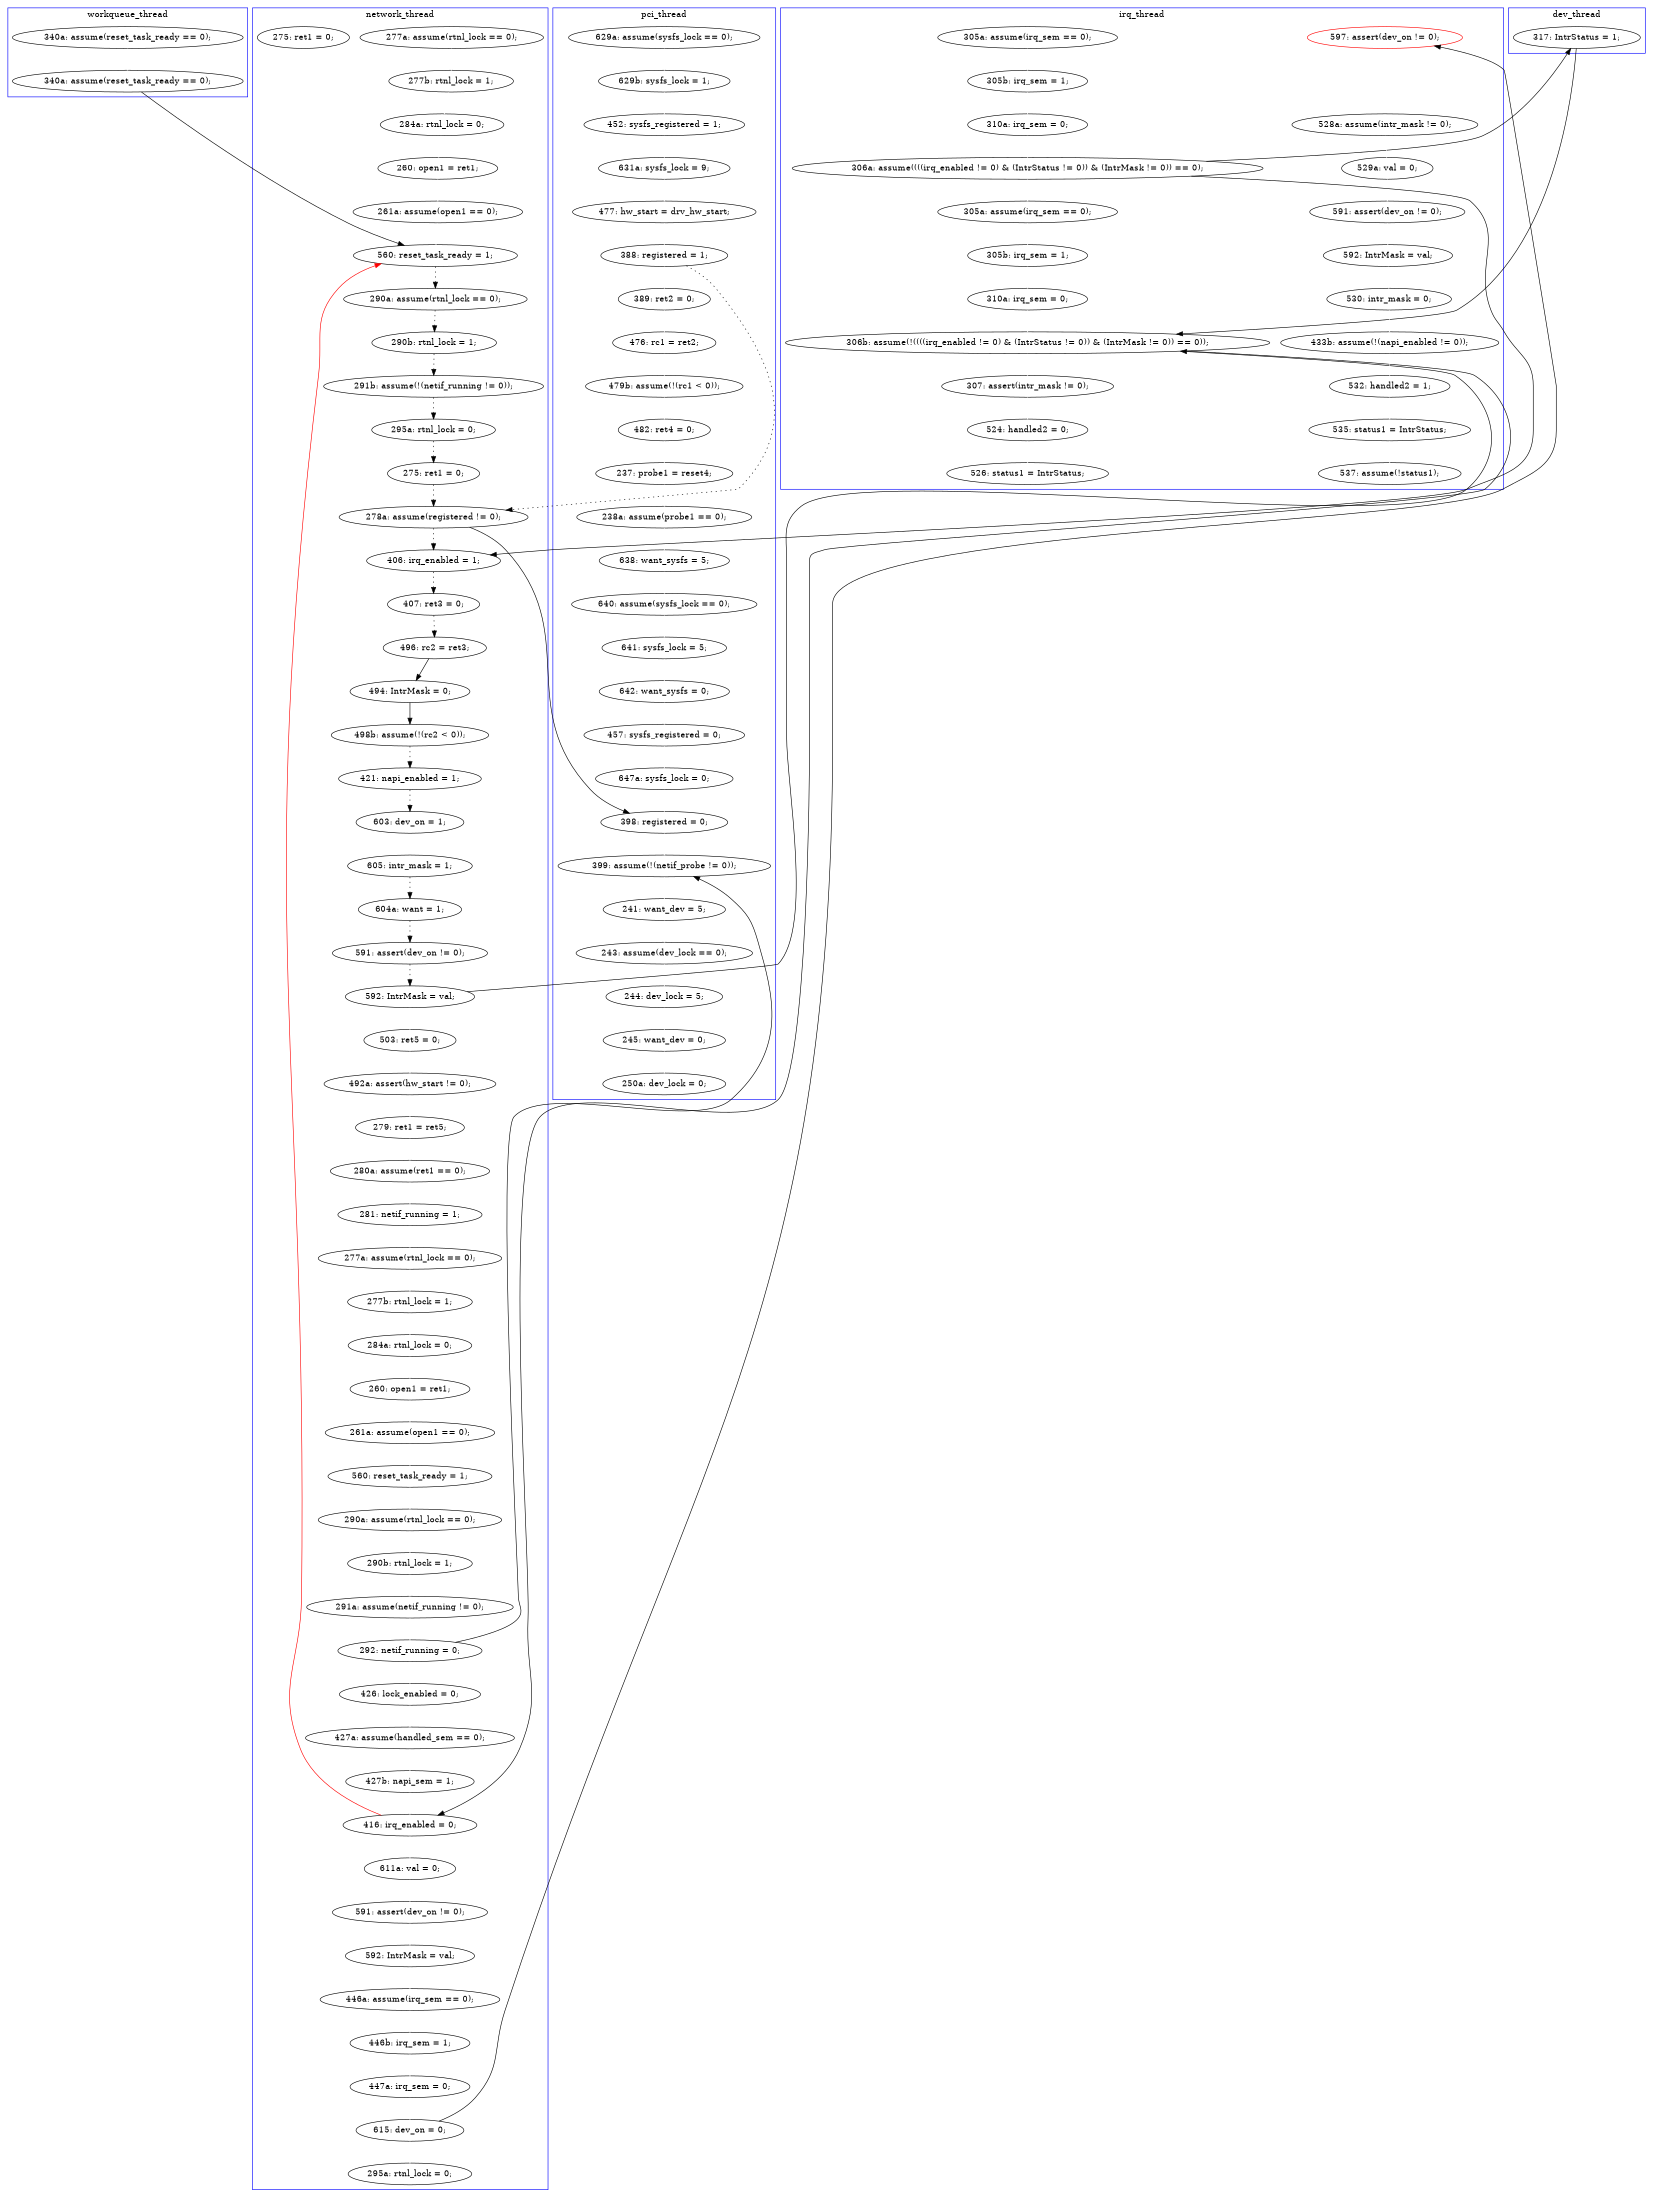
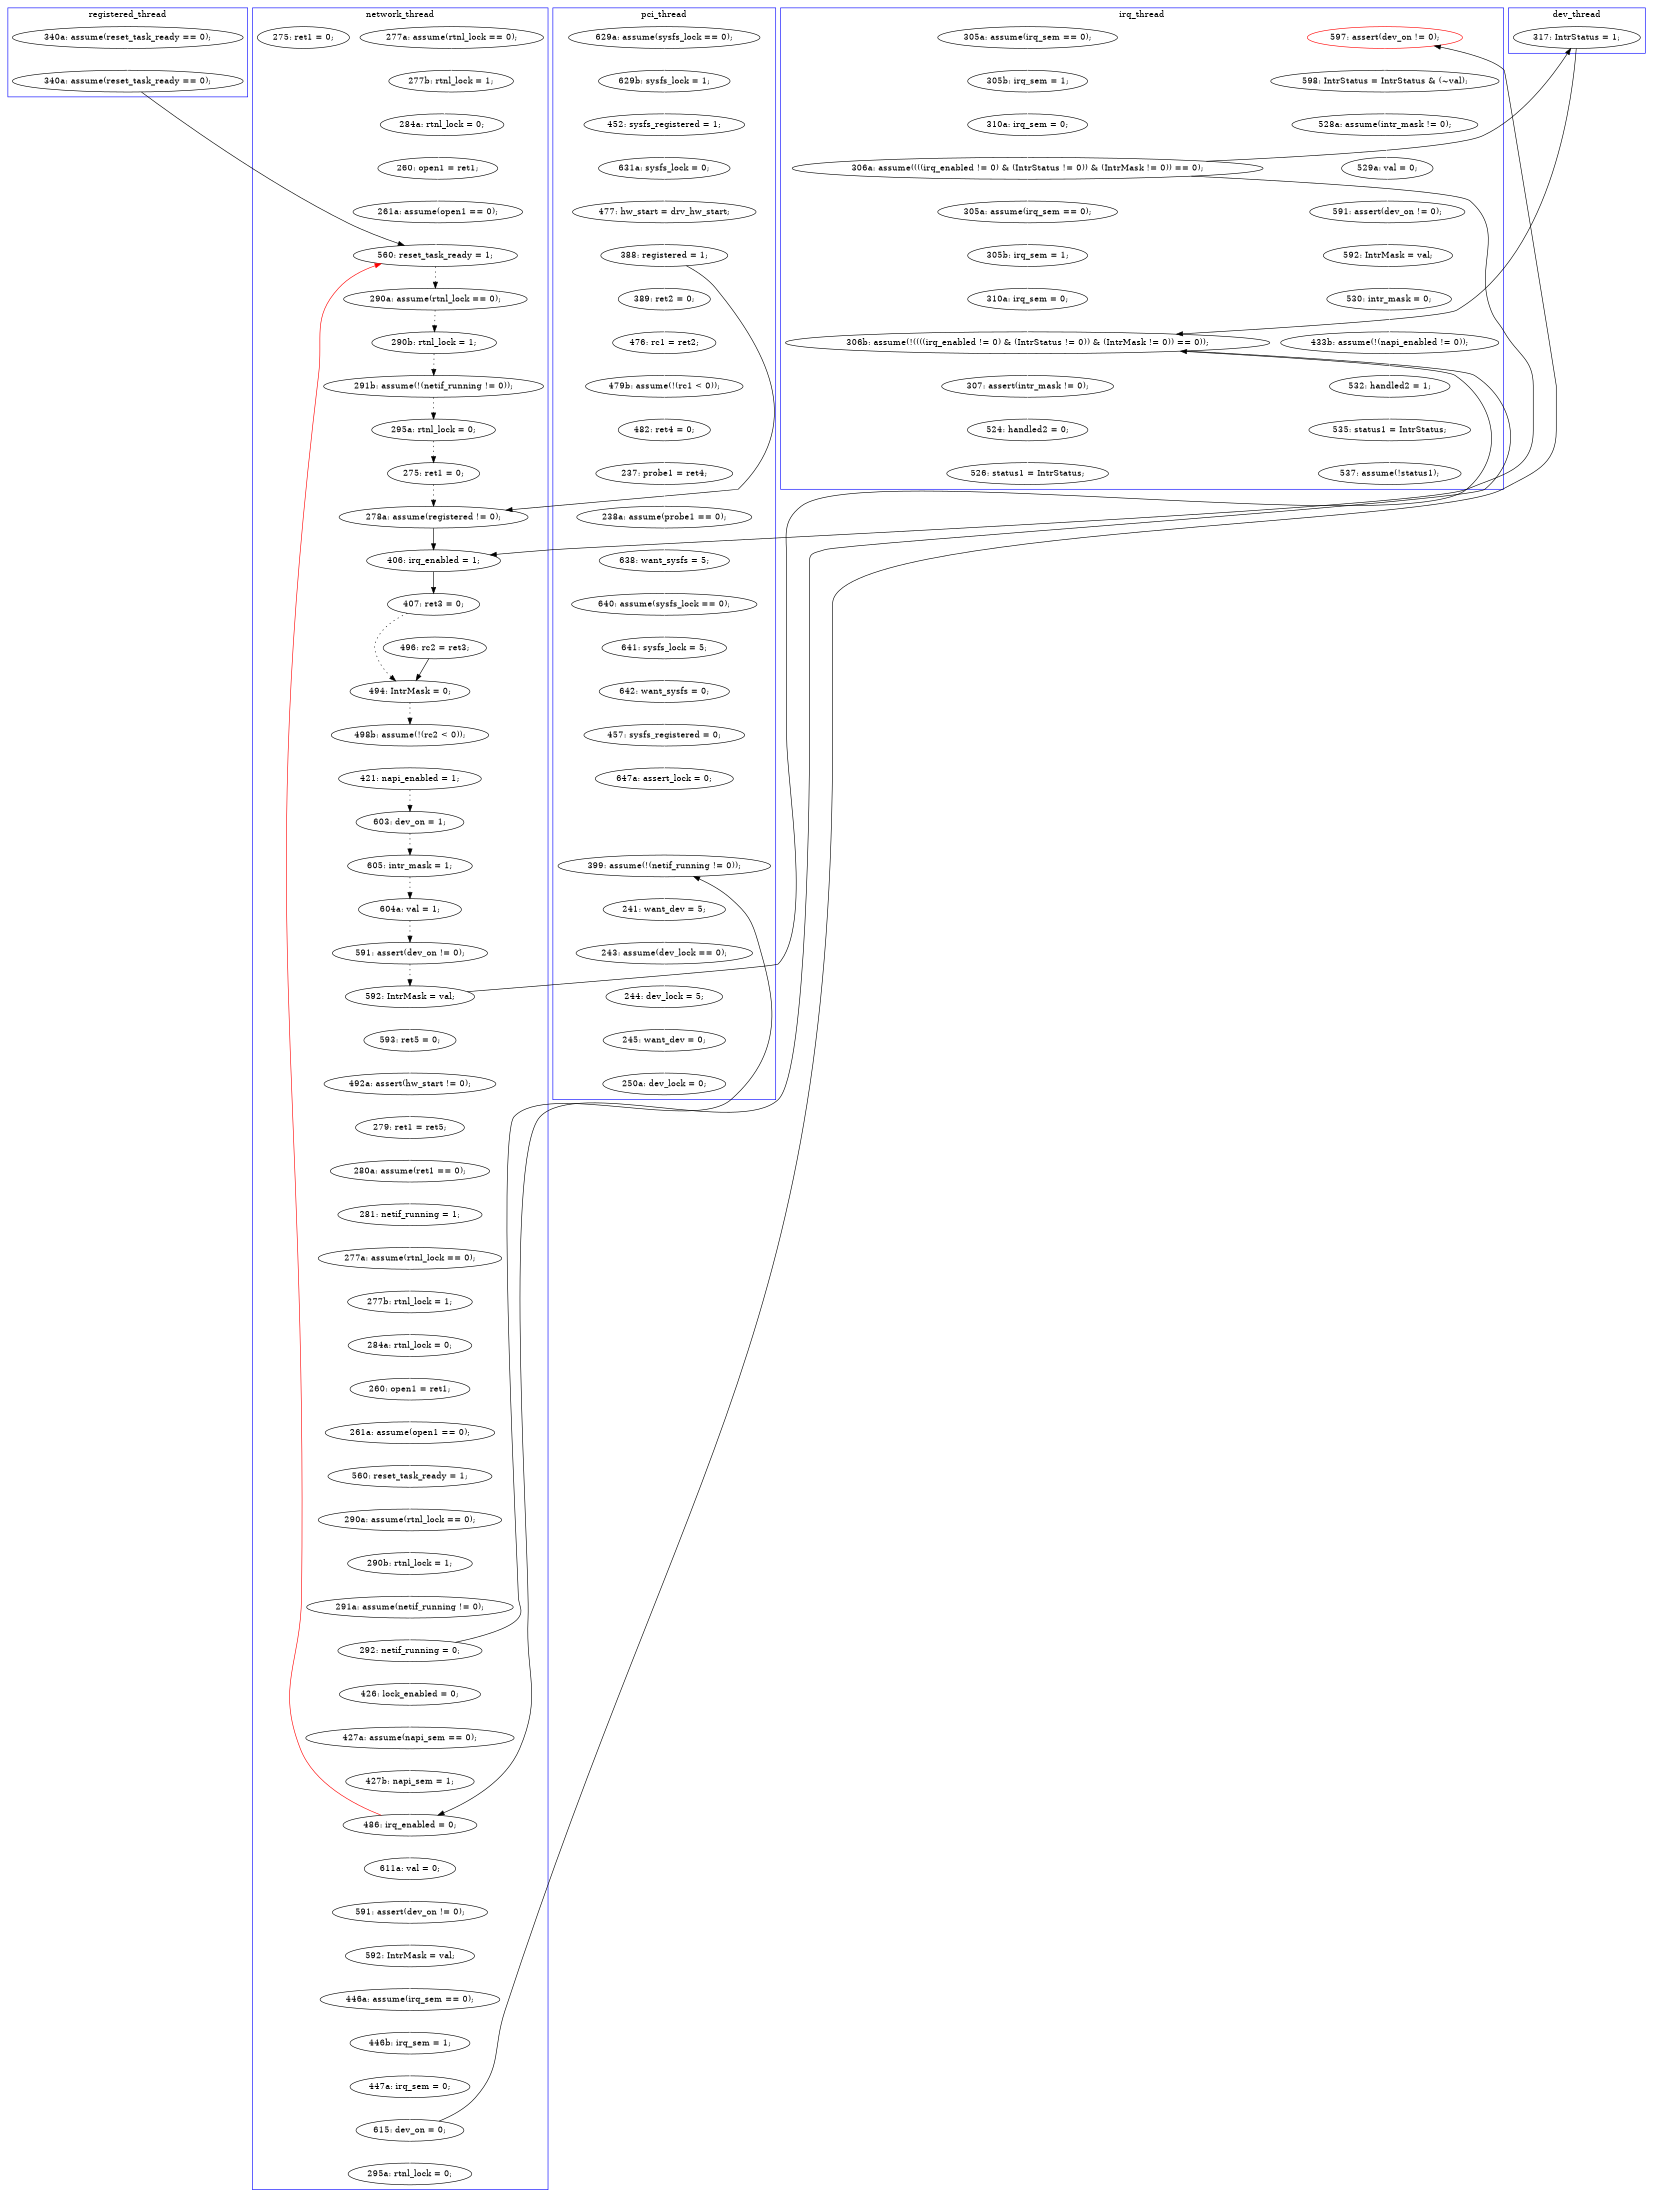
cluster "workqueue_thread": label "workqueue_thread" -> "registered_thread"
node "598: IntrStatus = IntrStatus & (~val);": added
node "631a: sysfs_lock = 9;": label "631a: sysfs_lock = 9;" -> "631a: sysfs_lock = 0;"
node "237: probe1 = reset4;": label "237: probe1 = reset4;" -> "237: probe1 = ret4;"
edge "388: registered = 1;" -> "278a: assume(registered != 0);": style dotted -> solid
edge "278a: assume(registered != 0);" -> "406: irq_enabled = 1;": style dotted -> solid
edge "406: irq_enabled = 1;" -> "407: ret3 = 0;": style dotted -> solid
edge "407: ret3 = 0;" -> "496: rc2 = ret3;": now "407: ret3 = 0;" -> "494: IntrMask = 0;"
edge "494: IntrMask = 0;" -> "498b: assume(!(rc2 < 0));": style solid -> dotted
edge "498b: assume(!(rc2 < 0));" -> "421: napi_enabled = 1;": removed
node "647a: sysfs_lock = 0;": label "647a: sysfs_lock = 0;" -> "647a: assert_lock = 0;"
node "398: registered = 0;": removed
edge "603: dev_on = 1;" -> "605: intr_mask = 1;": added
node "399: assume(!(netif_probe != 0));": label "399: assume(!(netif_probe != 0));" -> "399: assume(!(netif_running != 0));"
node "604a: want = 1;": label "604a: want = 1;" -> "604a: val = 1;"
node "503: ret5 = 0;": label "503: ret5 = 0;" -> "593: ret5 = 0;"
node "427a: assume(handled_sem == 0);": label "427a: assume(handled_sem == 0);" -> "427a: assume(napi_sem == 0);"
node "416: irq_enabled = 0;": label "416: irq_enabled = 0;" -> "486: irq_enabled = 0;"
